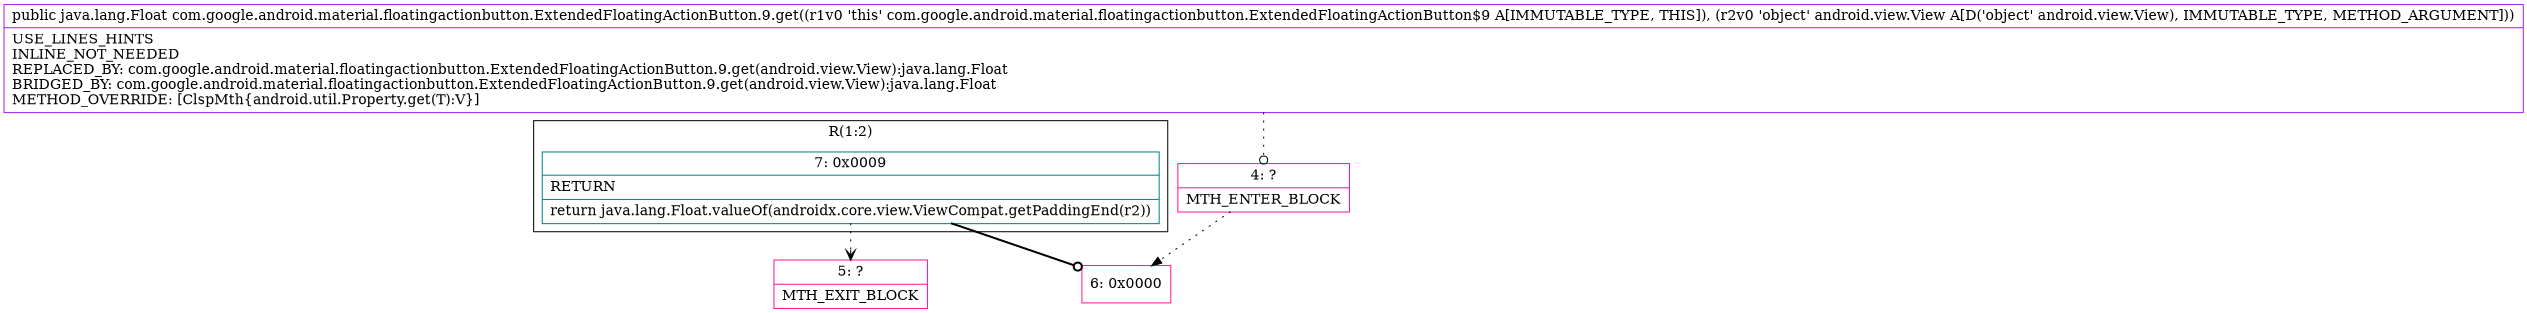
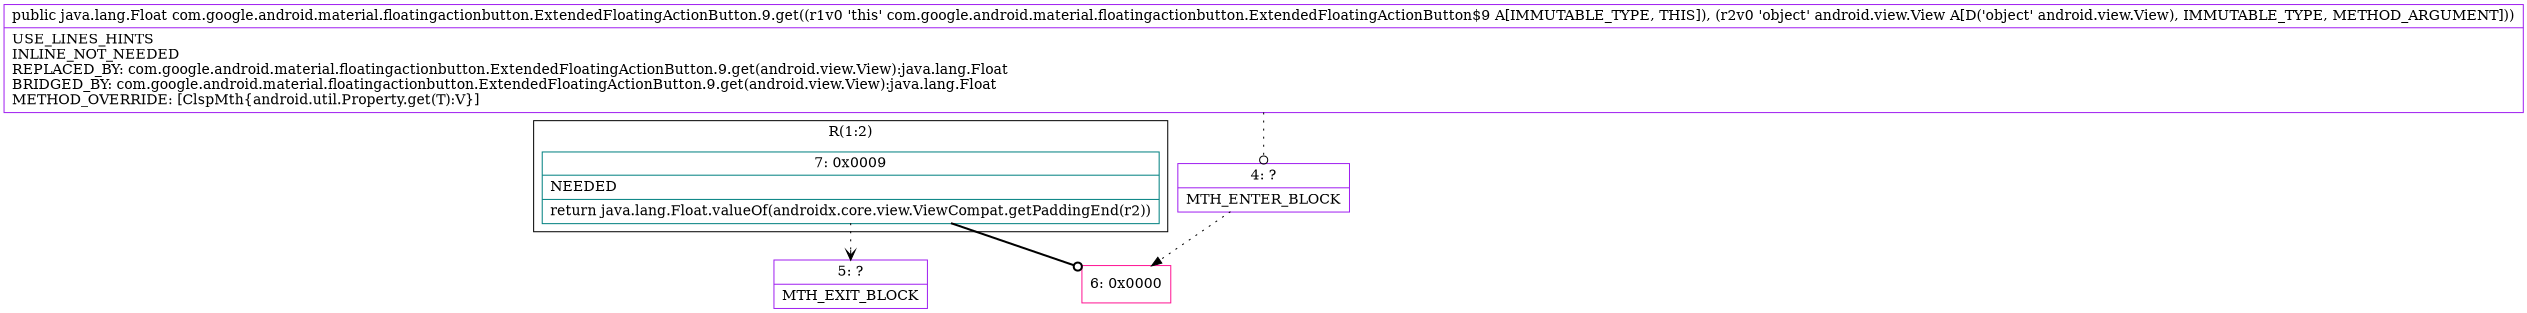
node "7: 0x0009": text "RETURN" -> "NEEDED"
node "4: ?": color deeppink -> purple
node "5: ?": color deeppink -> purple
